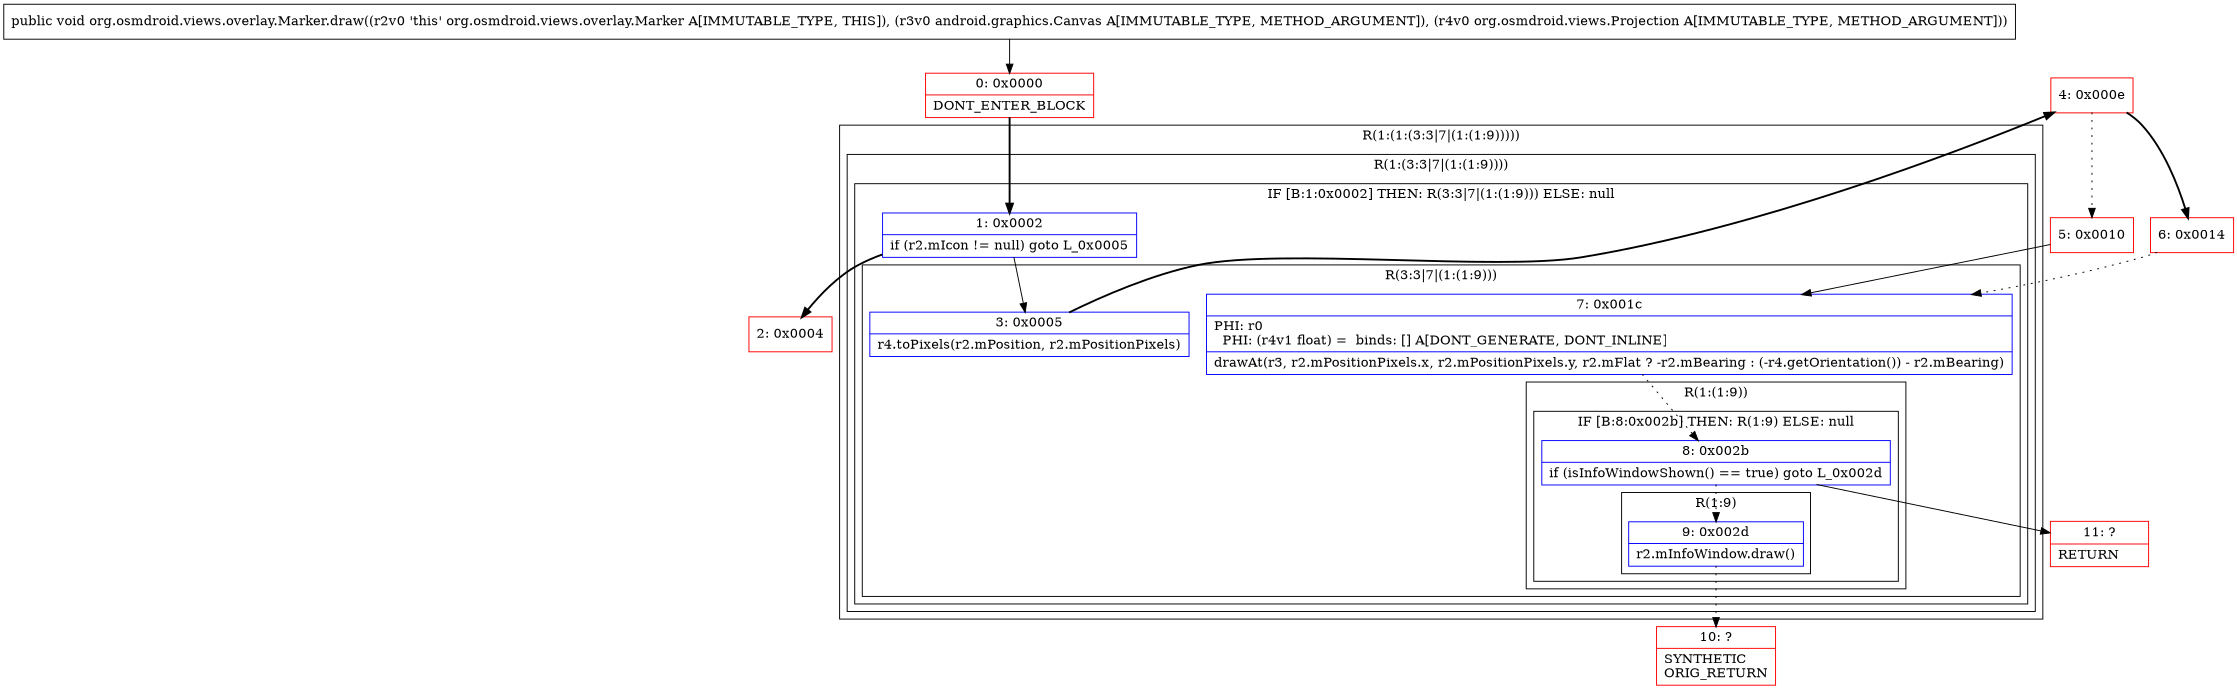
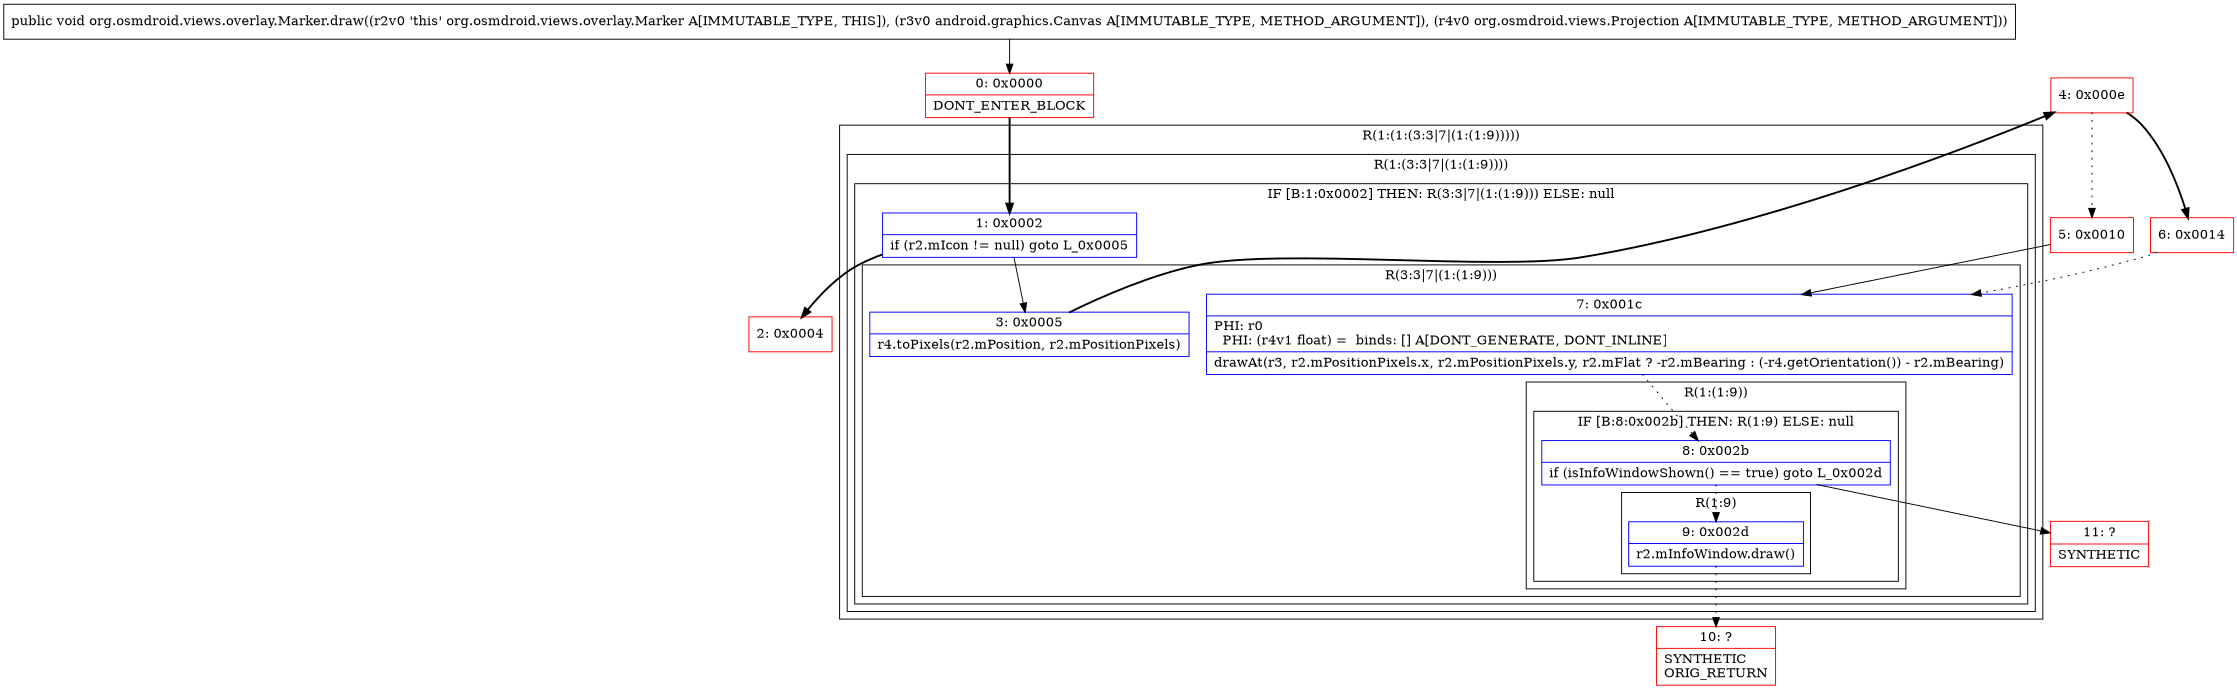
node "11: ?": text "RETURN" -> "SYNTHETIC"
